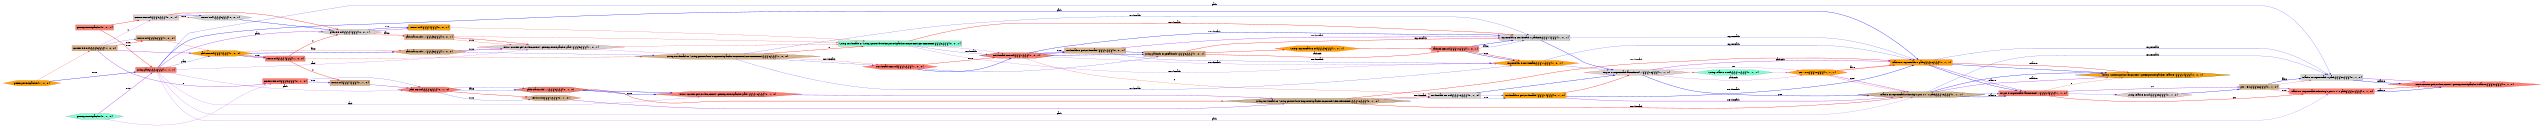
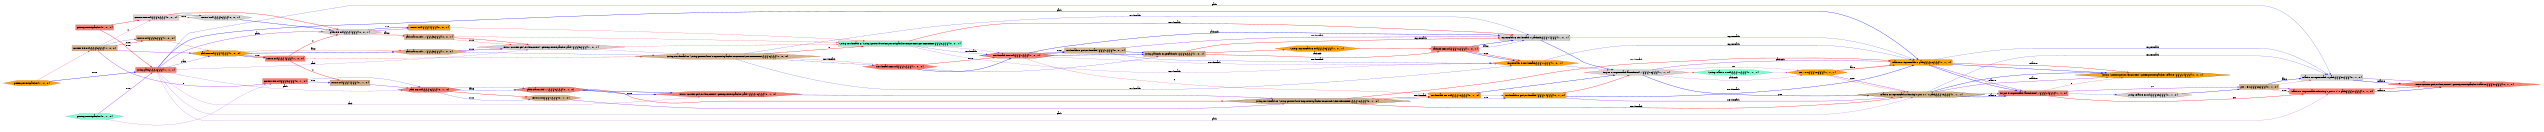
edge "servletPath == null@@@7@@@['1', '0', '1']" -> "requestPath = servletPath + pathInfo@@@14@@@['1', '0', '1']": label "servletPath" -> "pathInfo"
node "servletPath == null@@@13@@@['0', '1', '0']": fillcolor lightgrey -> orange
